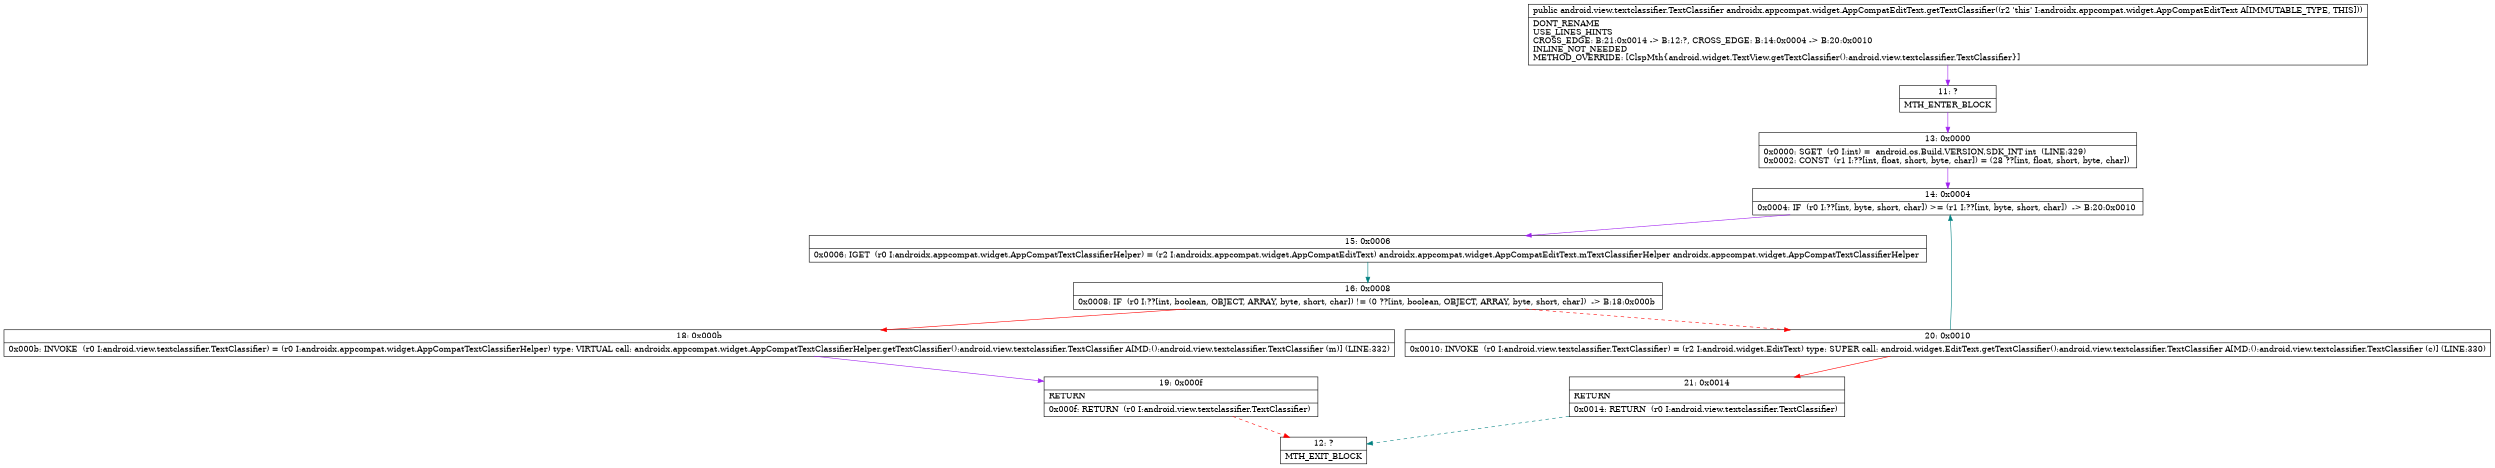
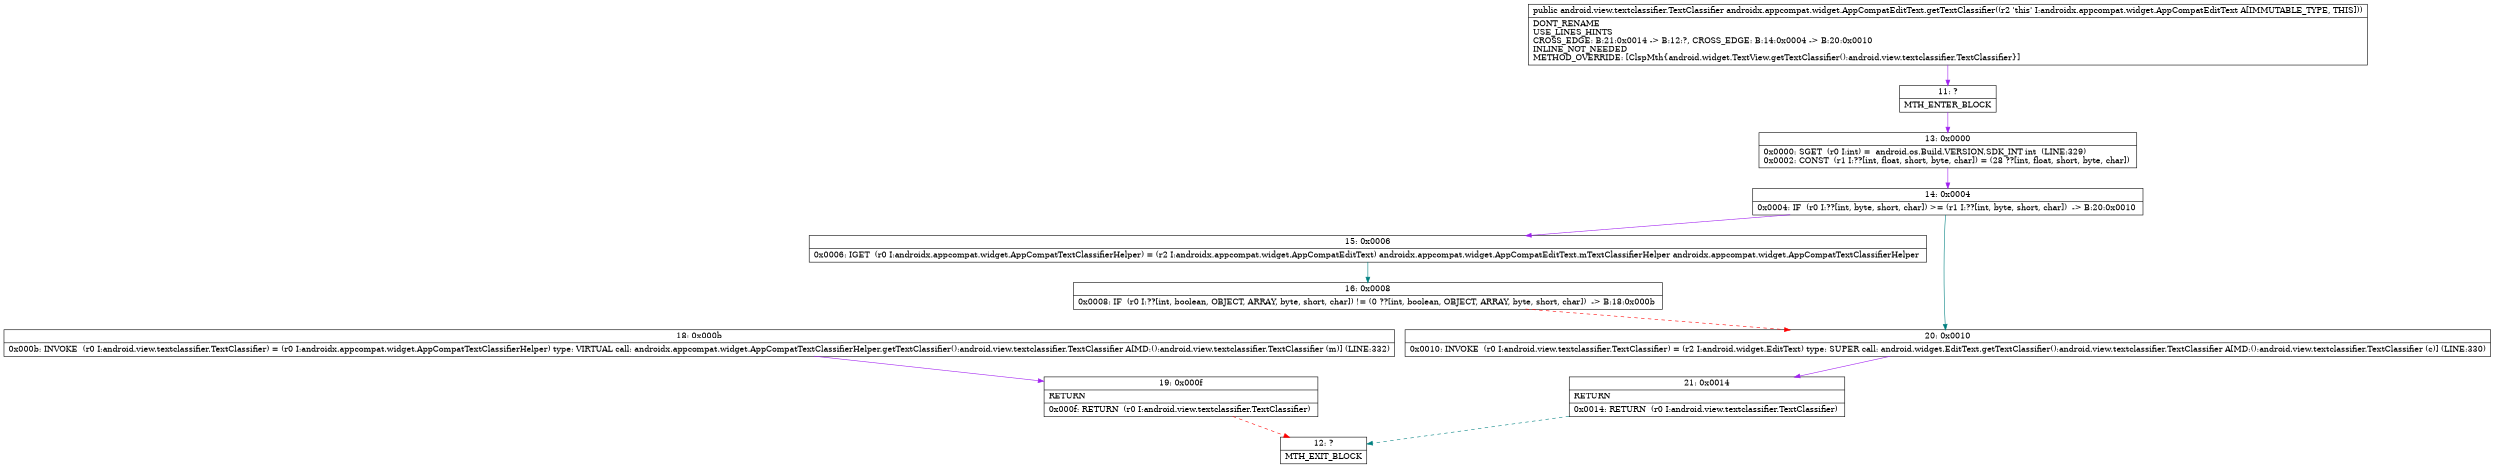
edge "20: 0x0010" -> "14: 0x0004": reversed
edge "16: 0x0008" -> "18: 0x000b": removed
edge "20: 0x0010" -> "21: 0x0014": color red -> purple
